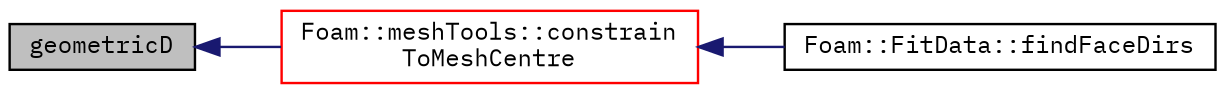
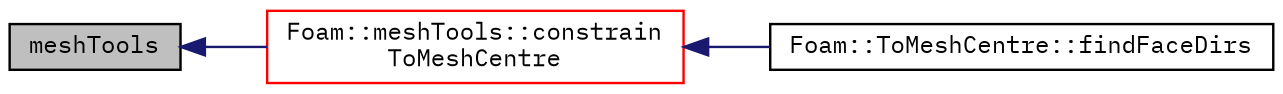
node "geometricD": label "geometricD" -> "meshTools"
node "Foam::FitData::findFaceDirs": label "Foam::FitData::findFaceDirs" -> "Foam::ToMeshCentre::findFaceDirs"
